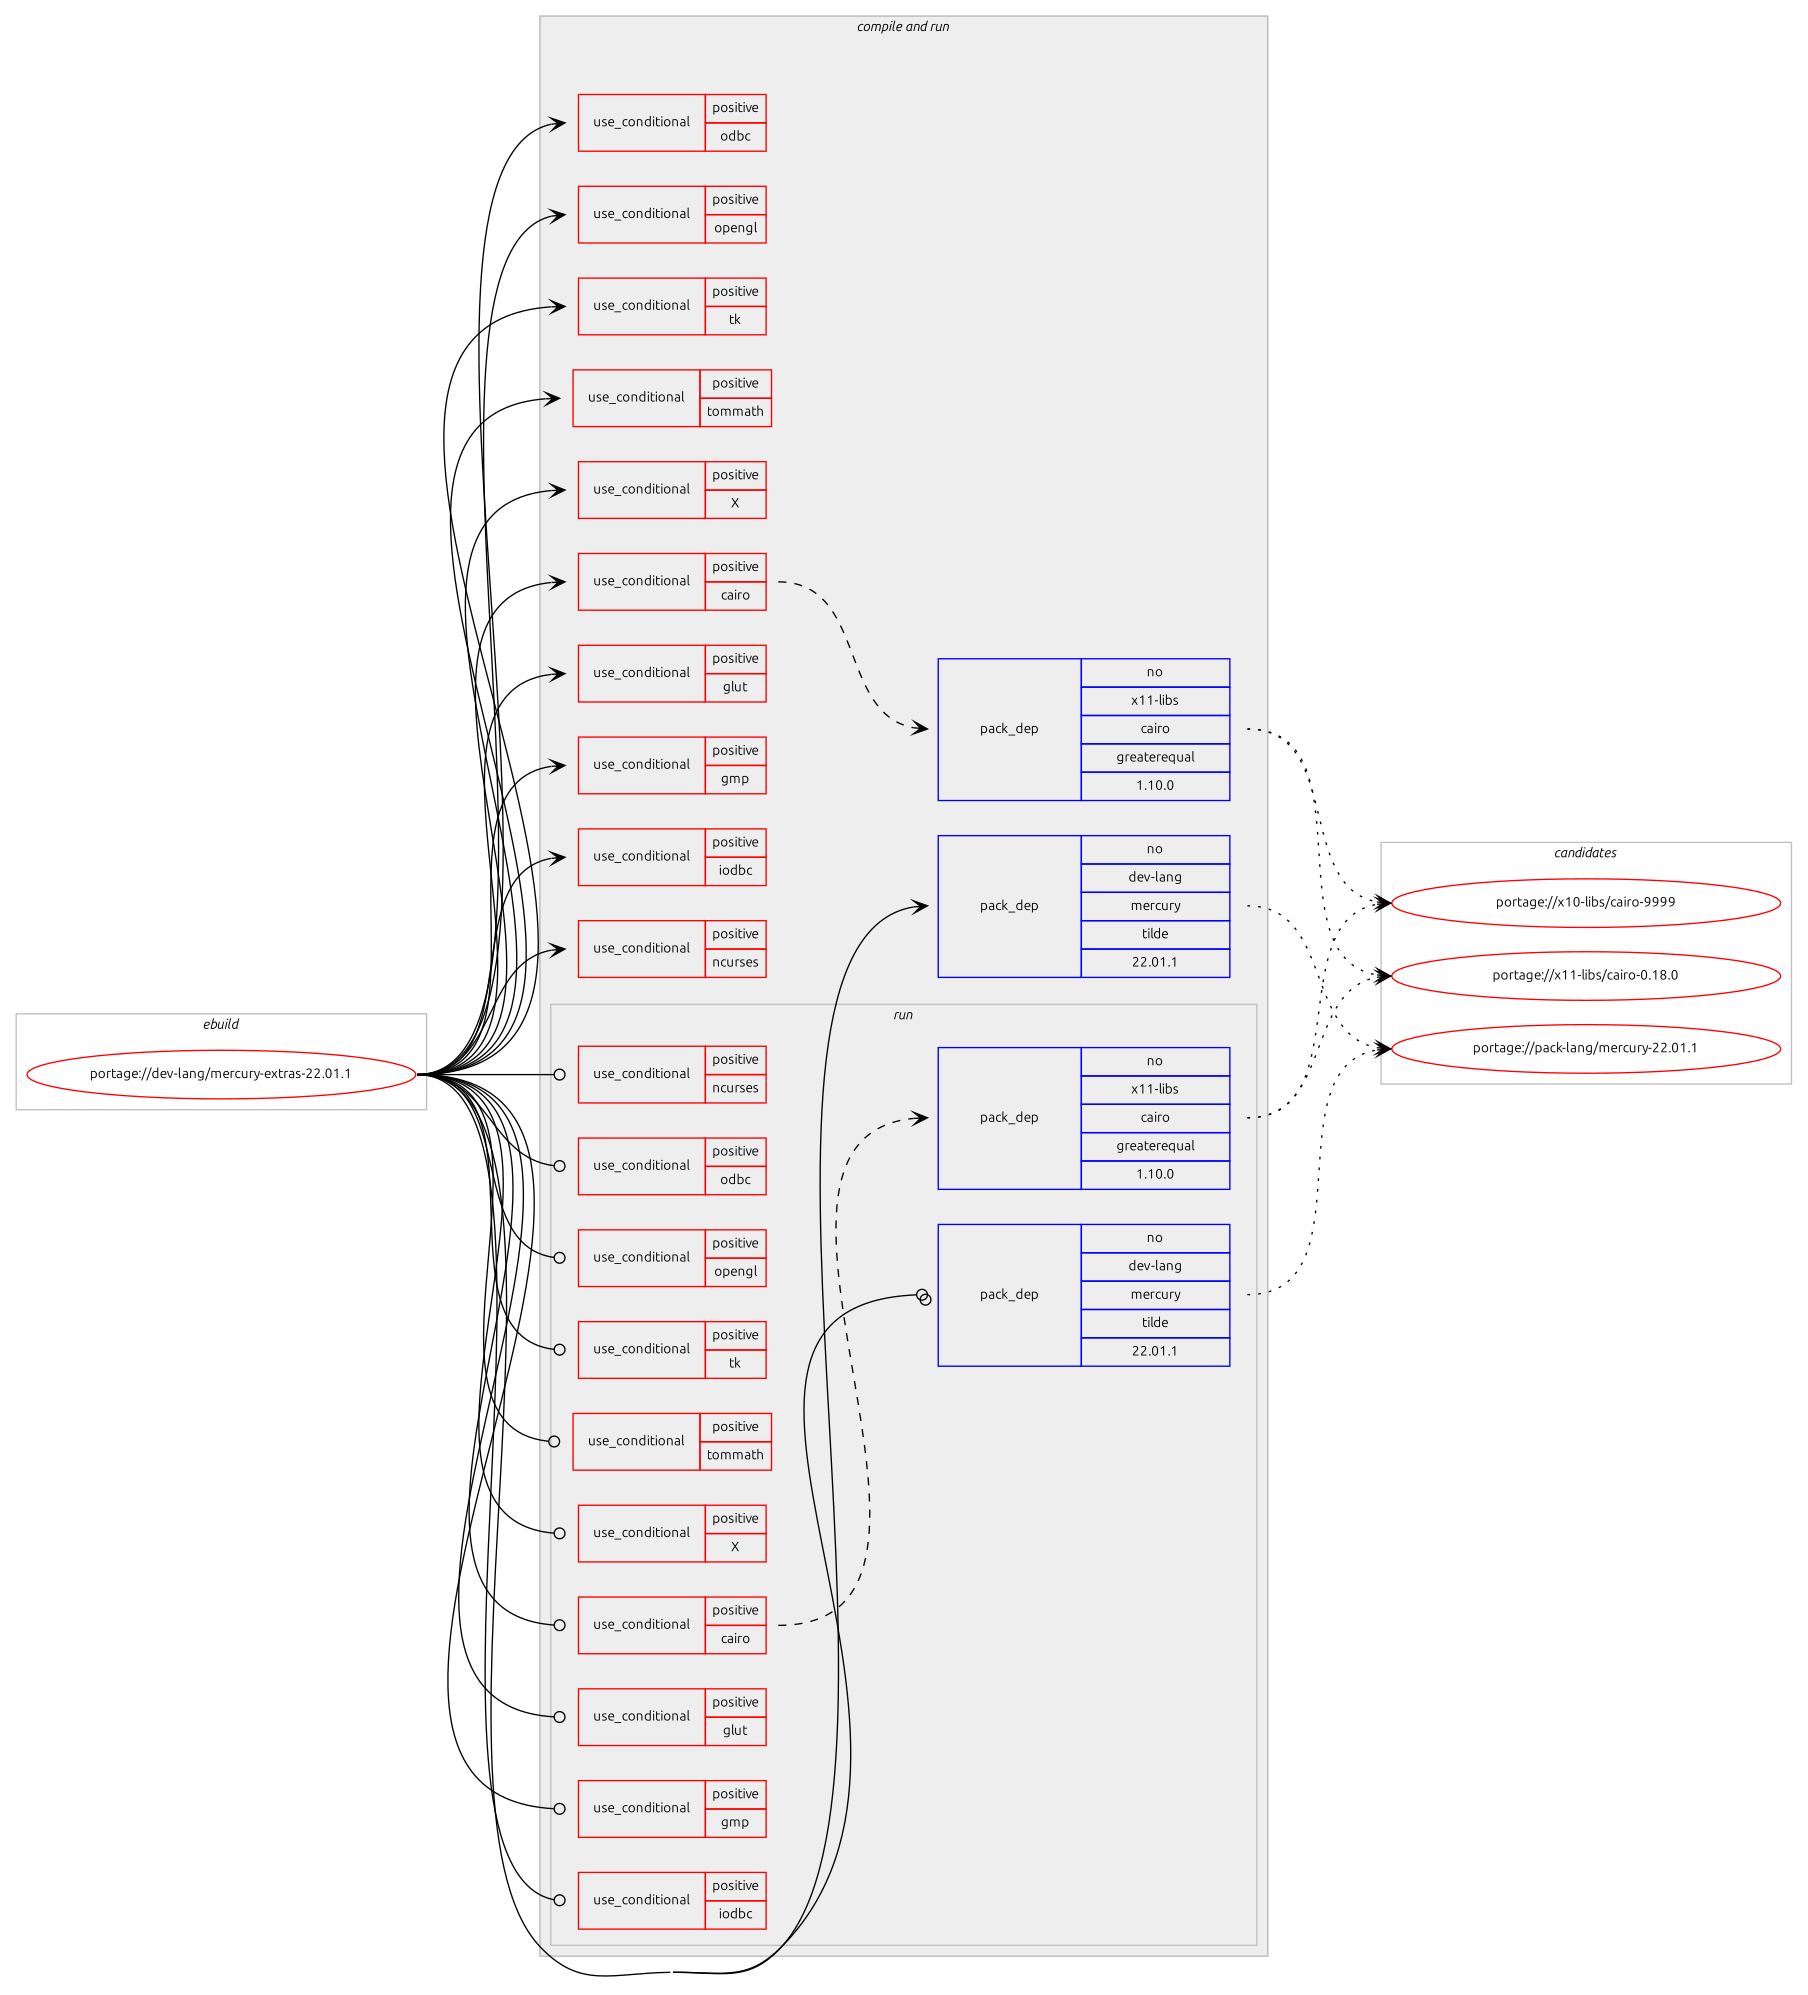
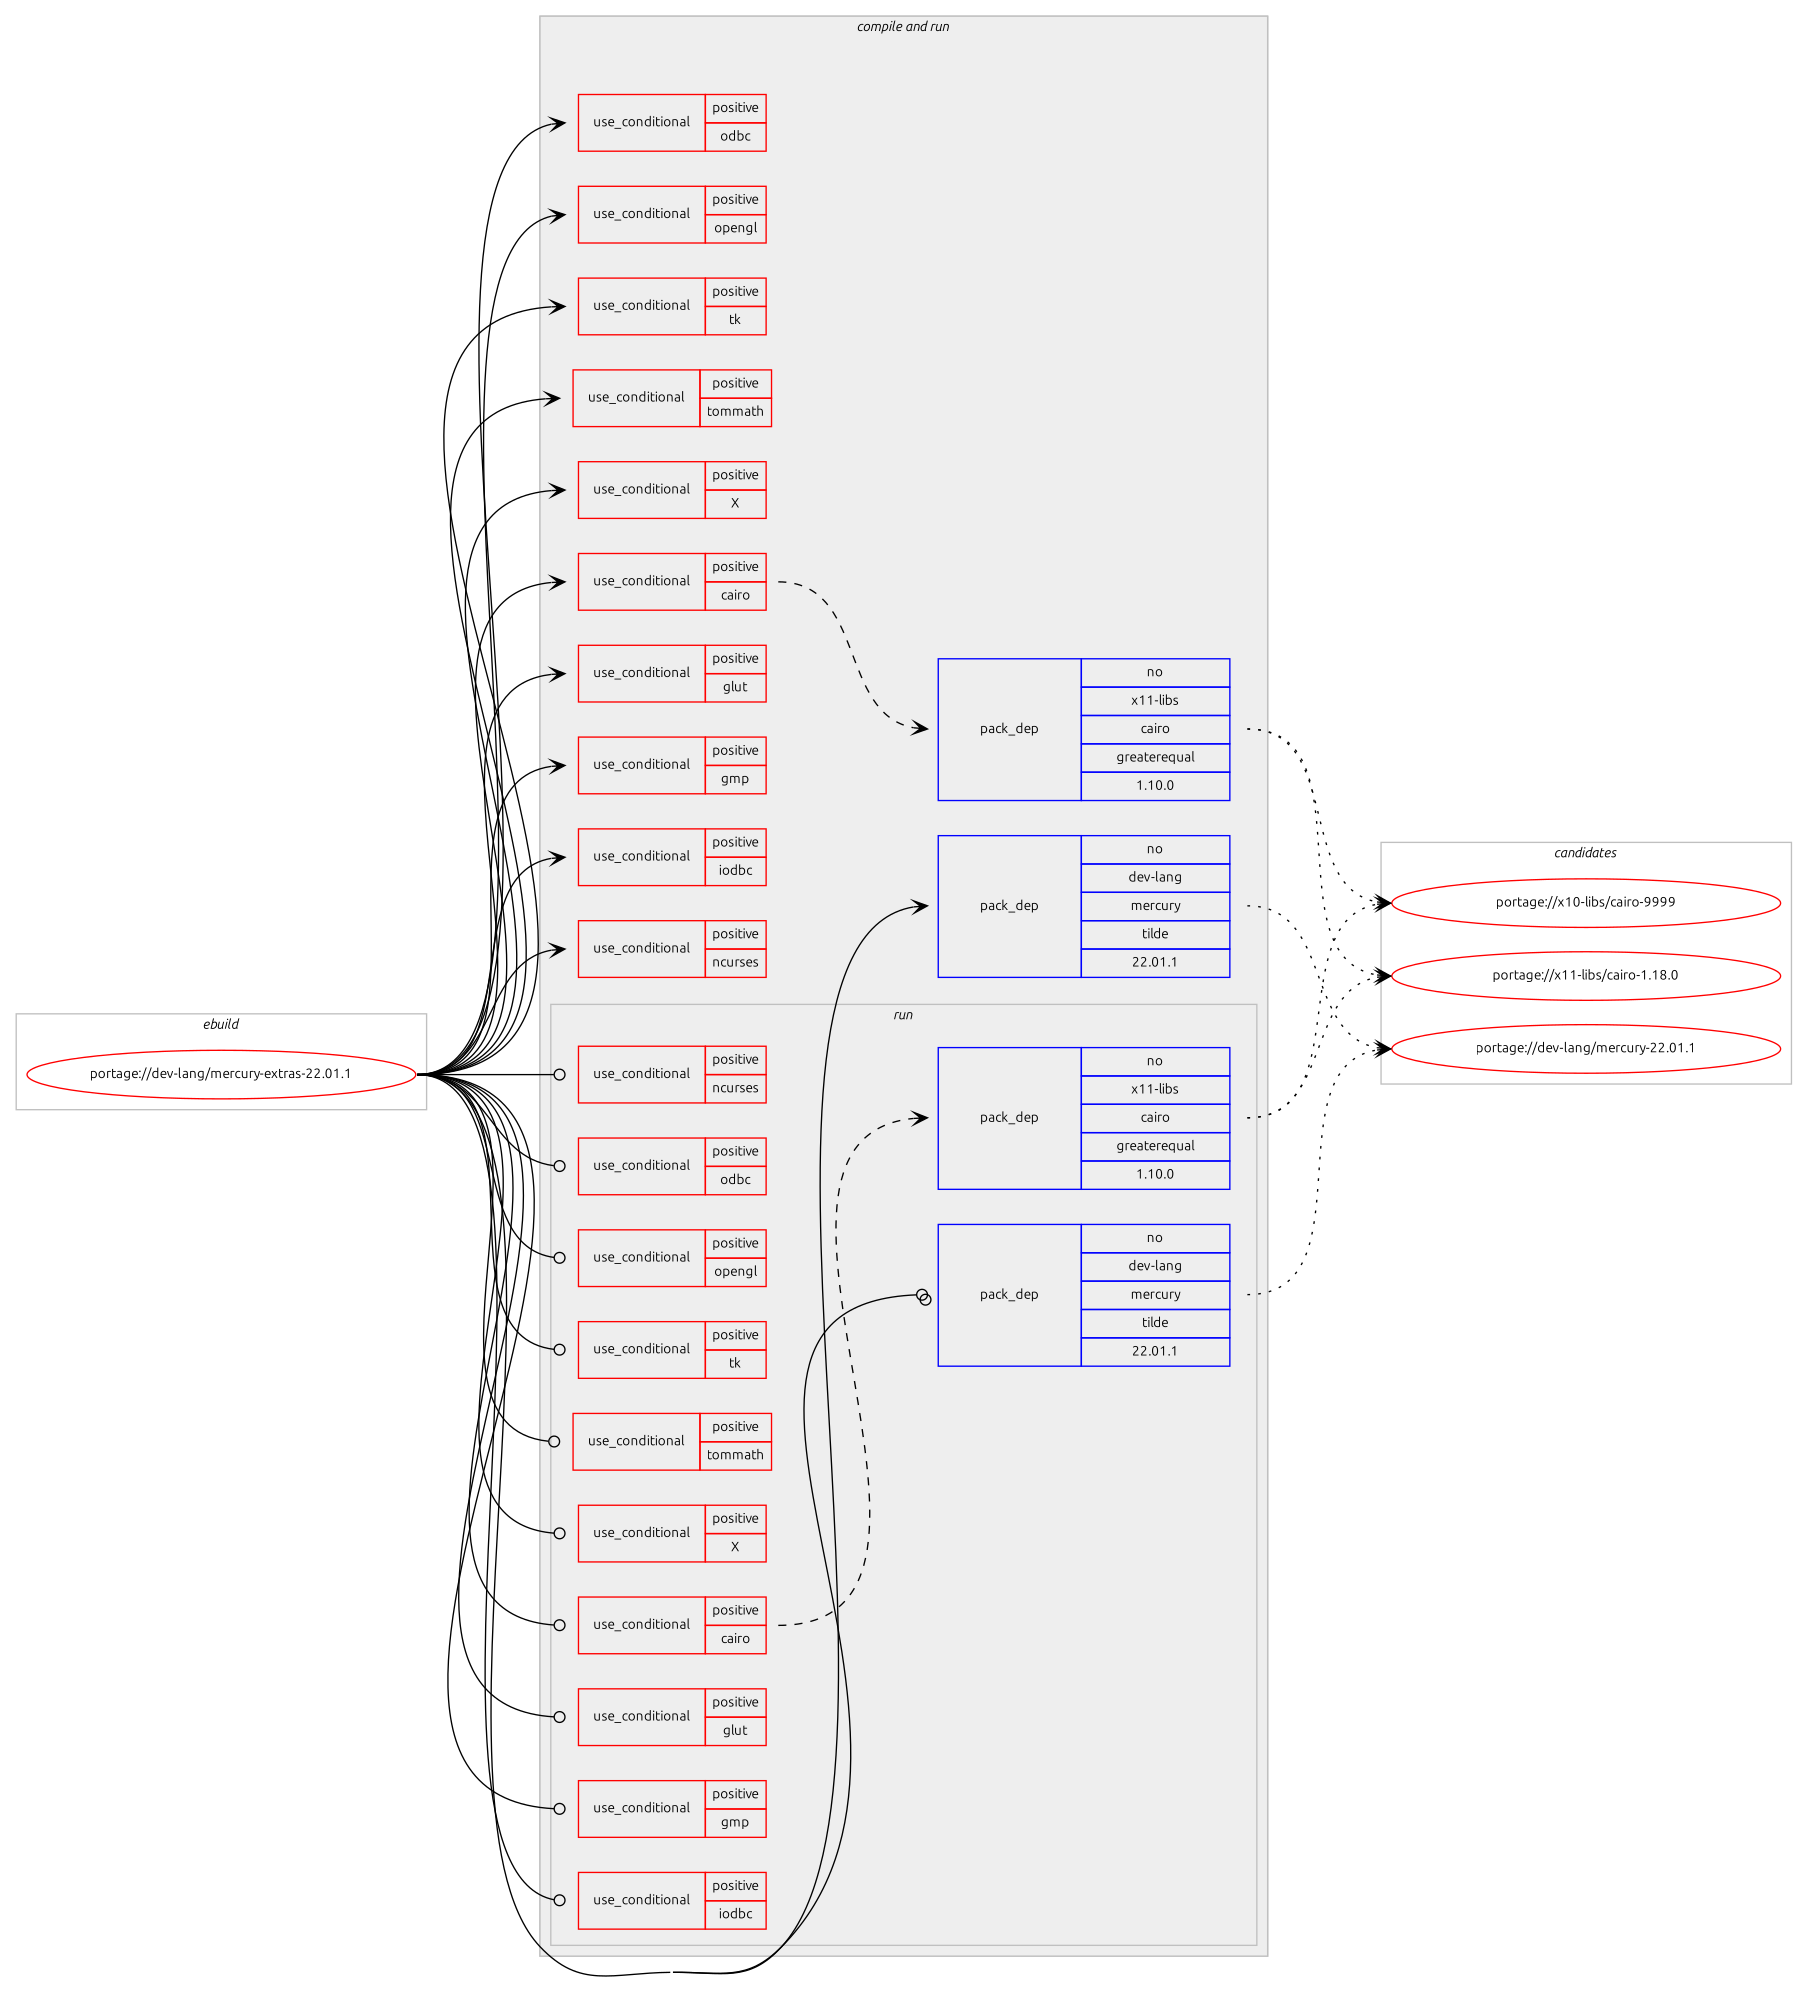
node "portage://x11-libs/cairo-0.18.0": label "portage://x11-libs/cairo-0.18.0" -> "portage://x11-libs/cairo-1.18.0"
node "portage://pack-lang/mercury-22.01.1": label "portage://pack-lang/mercury-22.01.1" -> "portage://dev-lang/mercury-22.01.1"
